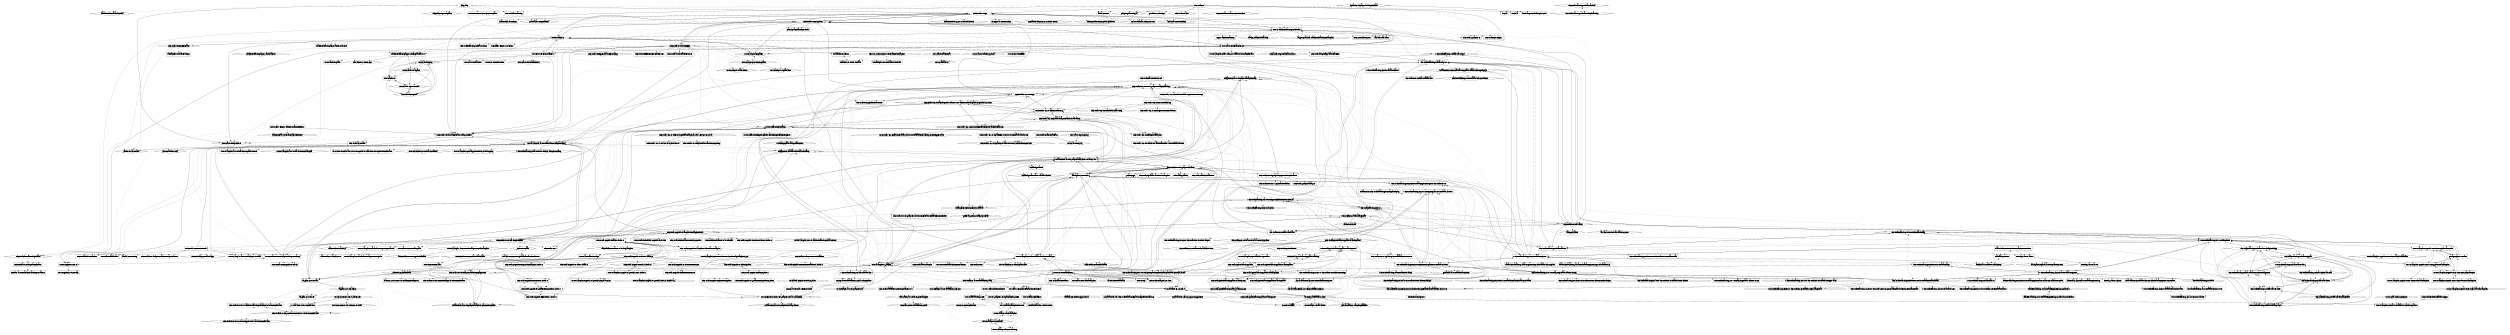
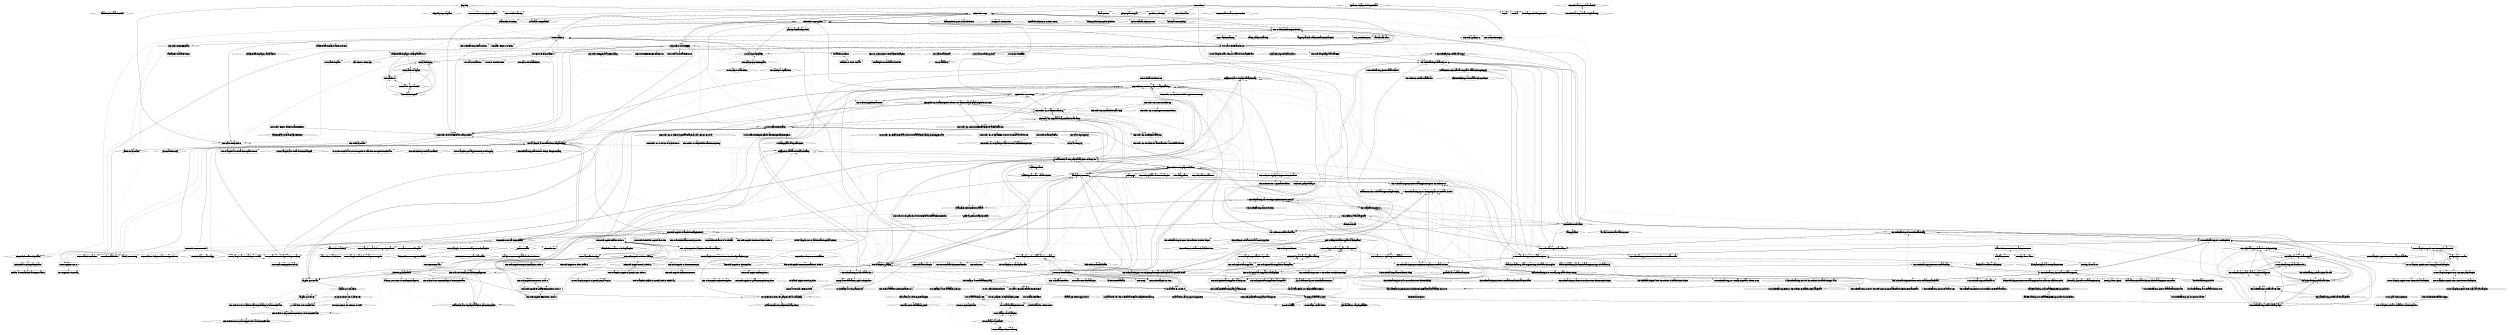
node "microsoft/nlp-recipes": label "microsoft/nlp-recipes" -> "microsoft/node-recipes"
